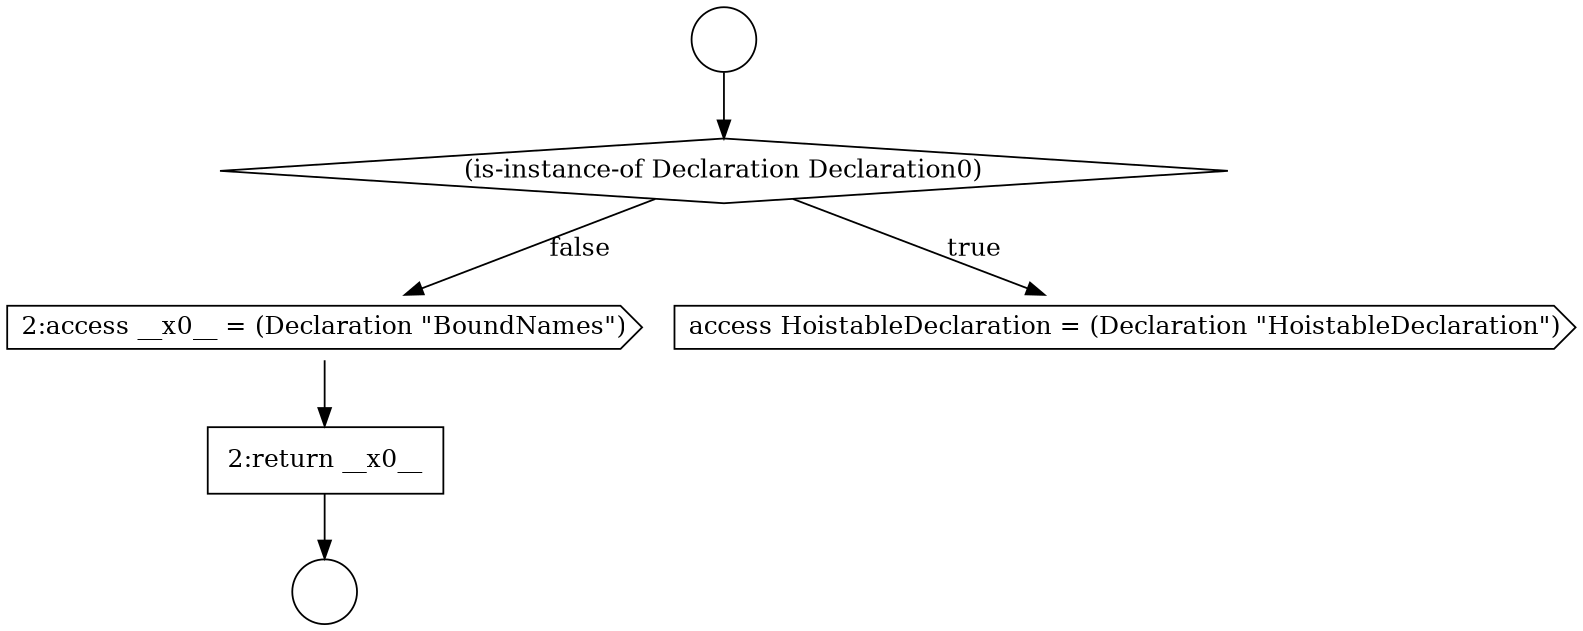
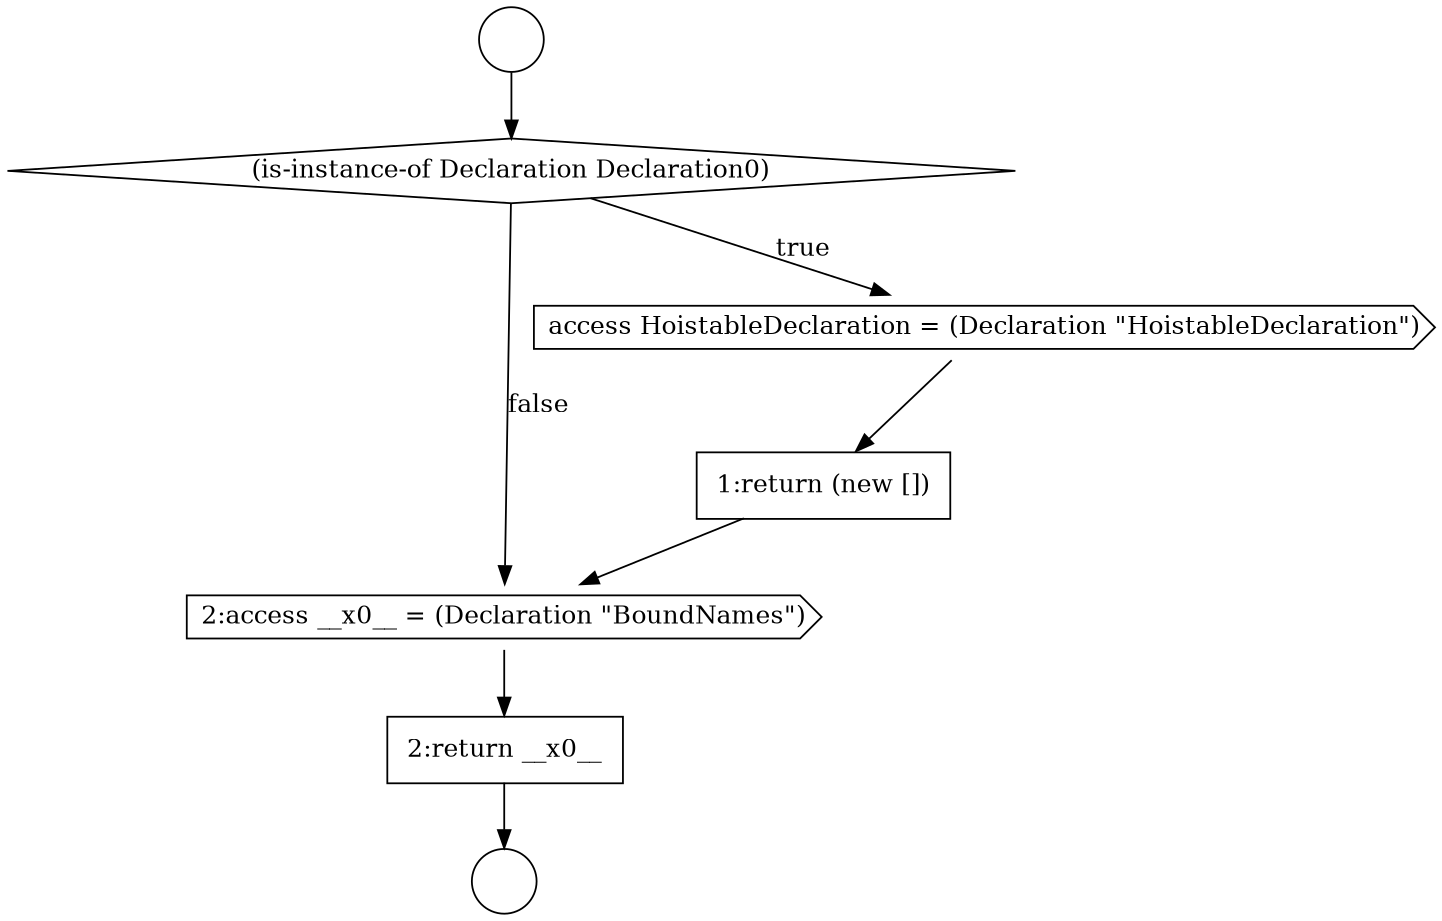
node "1:return (new [])": added
